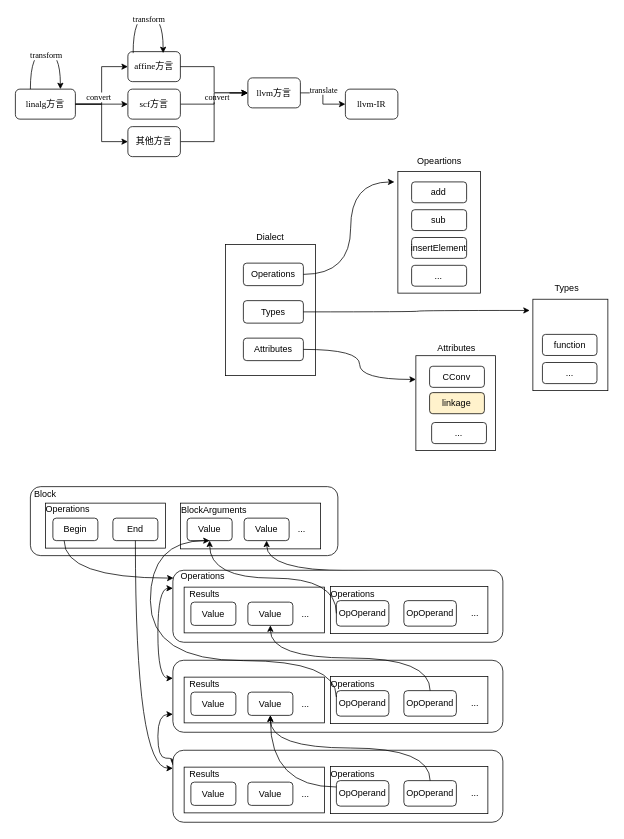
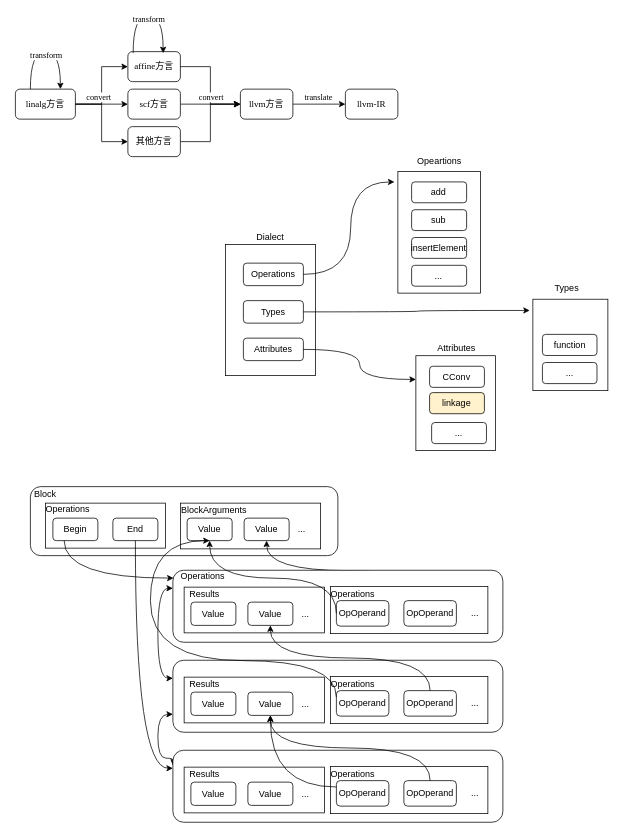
node "llvm方言": moved (274, 93) -> (267, 104)
